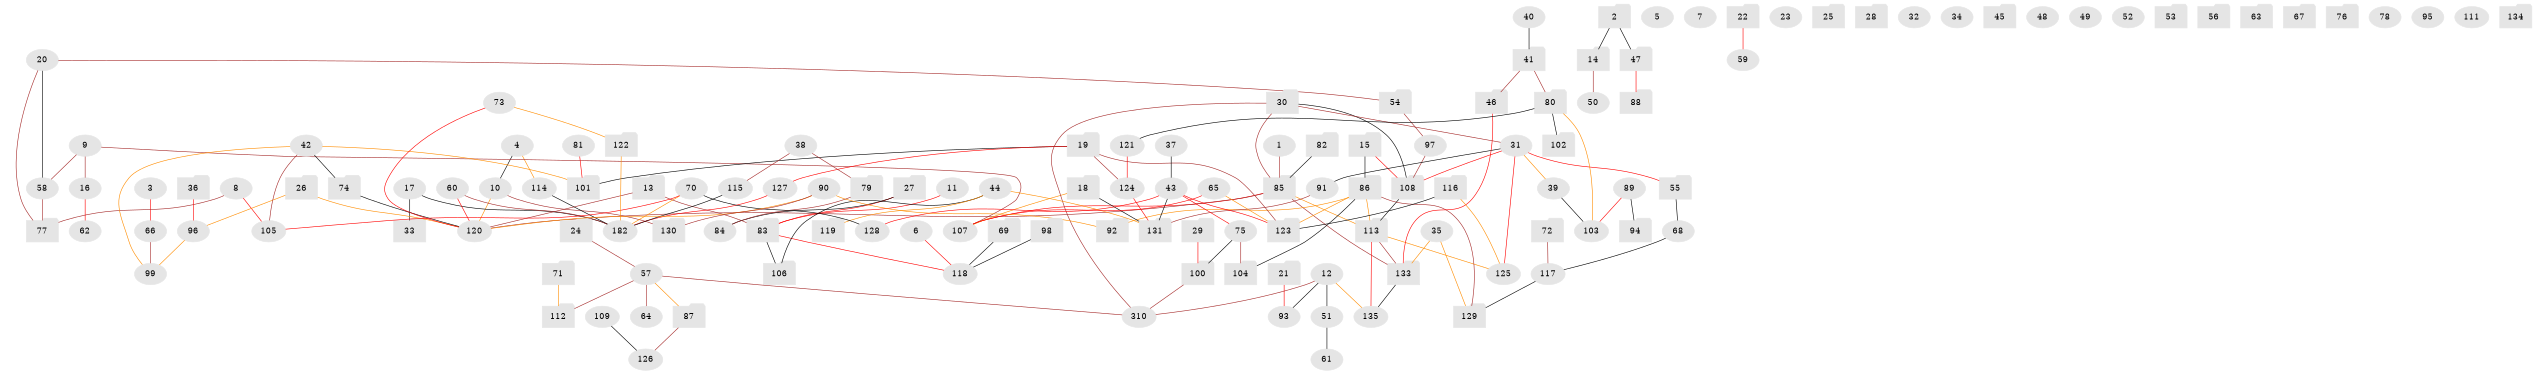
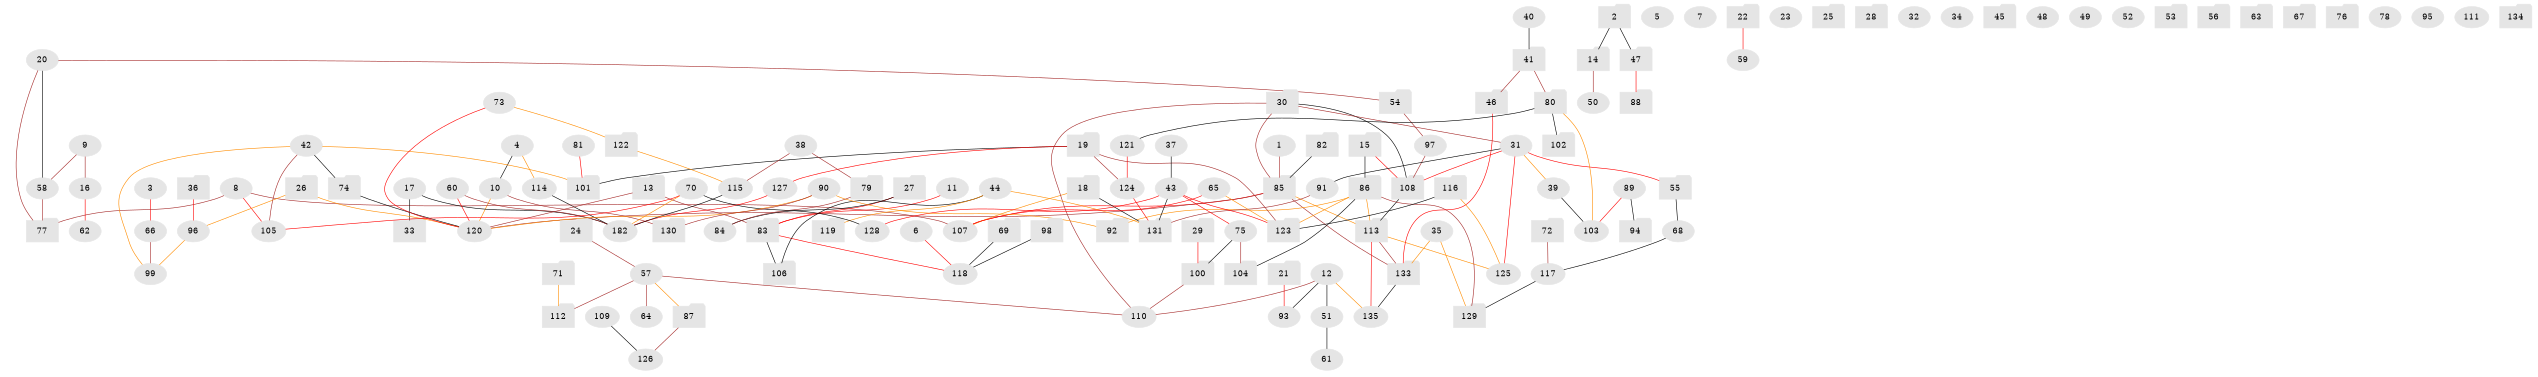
edge "9" -- "107": now "8" -- "107"
edge "122" -- "182": now "122" -- "115"
node "310": label "310" -> "110"
